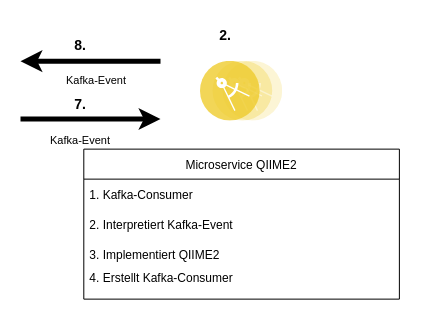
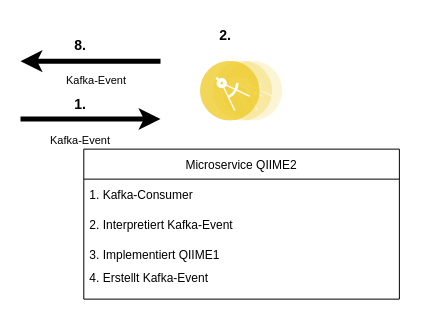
node "7.": label "7." -> "1."
node "3. Implementiert QIIME2": label "3. Implementiert QIIME2" -> "3. Implementiert QIIME1"
node "4. Erstellt Kafka-Consumer": label "4. Erstellt Kafka-Consumer" -> "4. Erstellt Kafka-Event"
